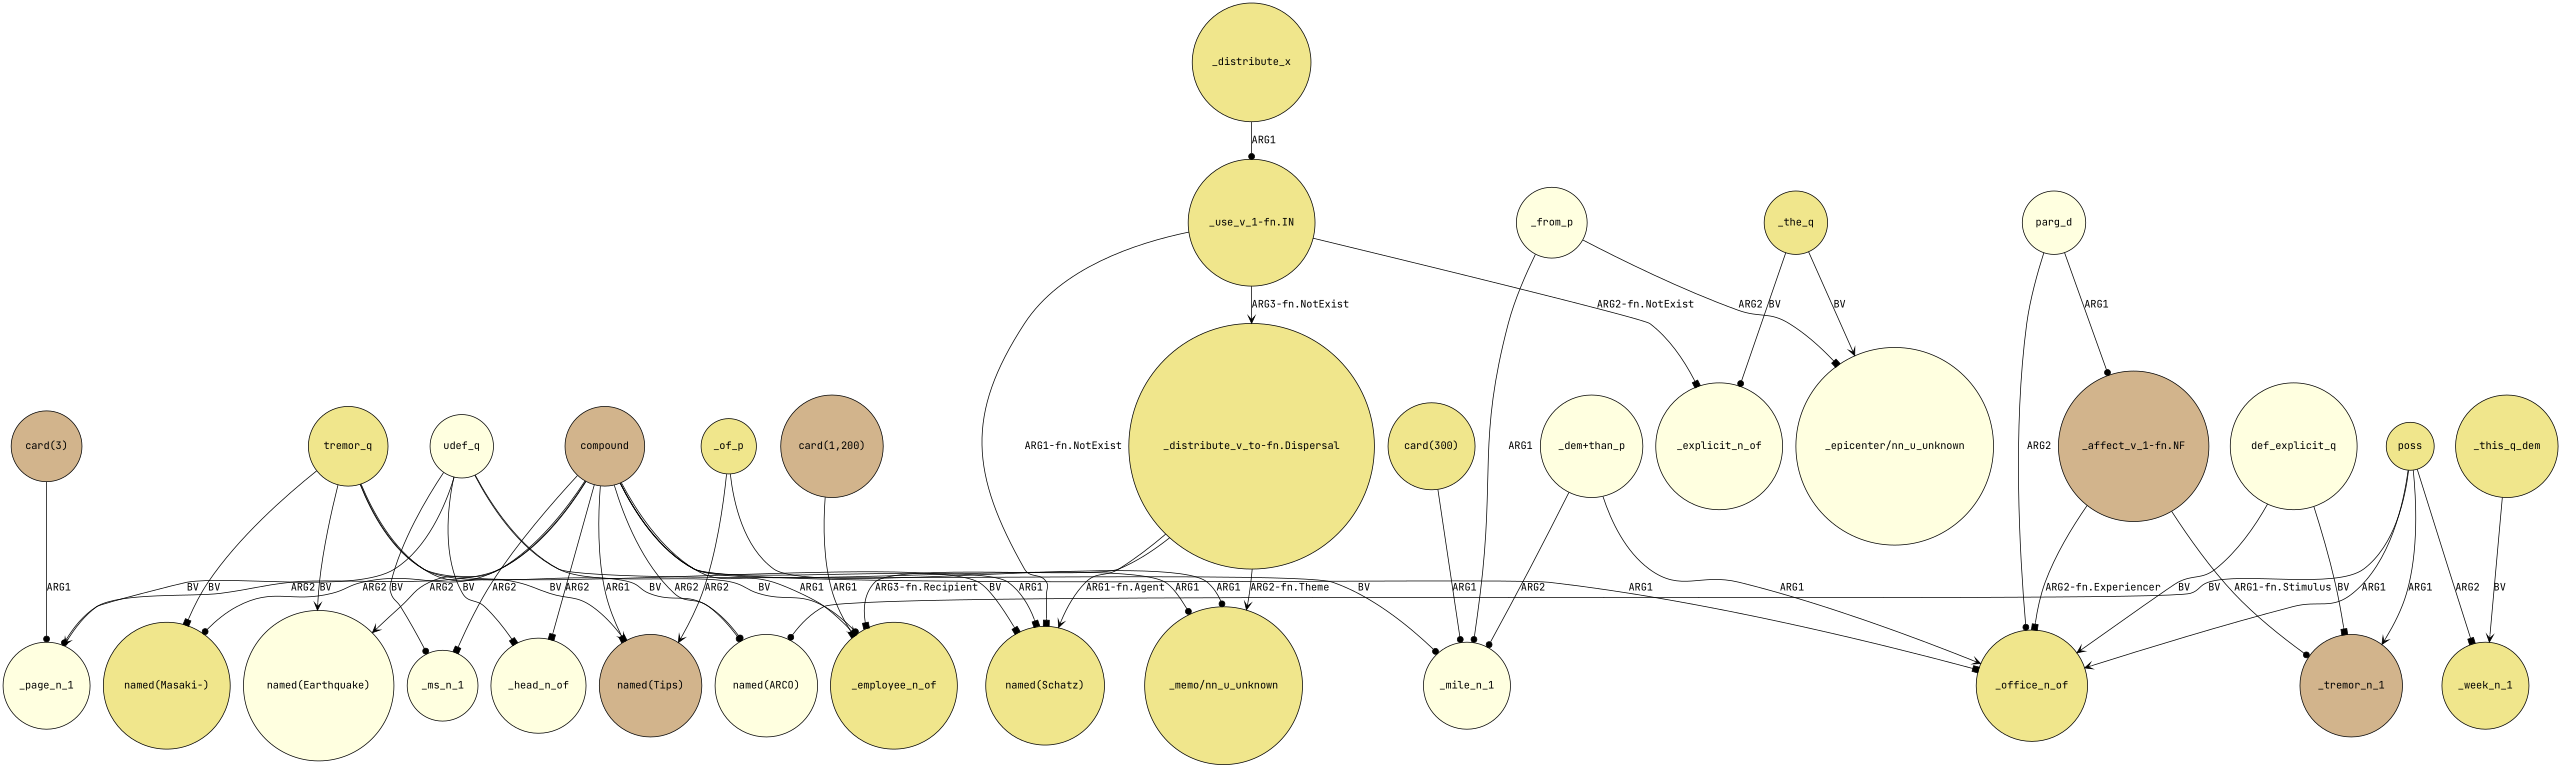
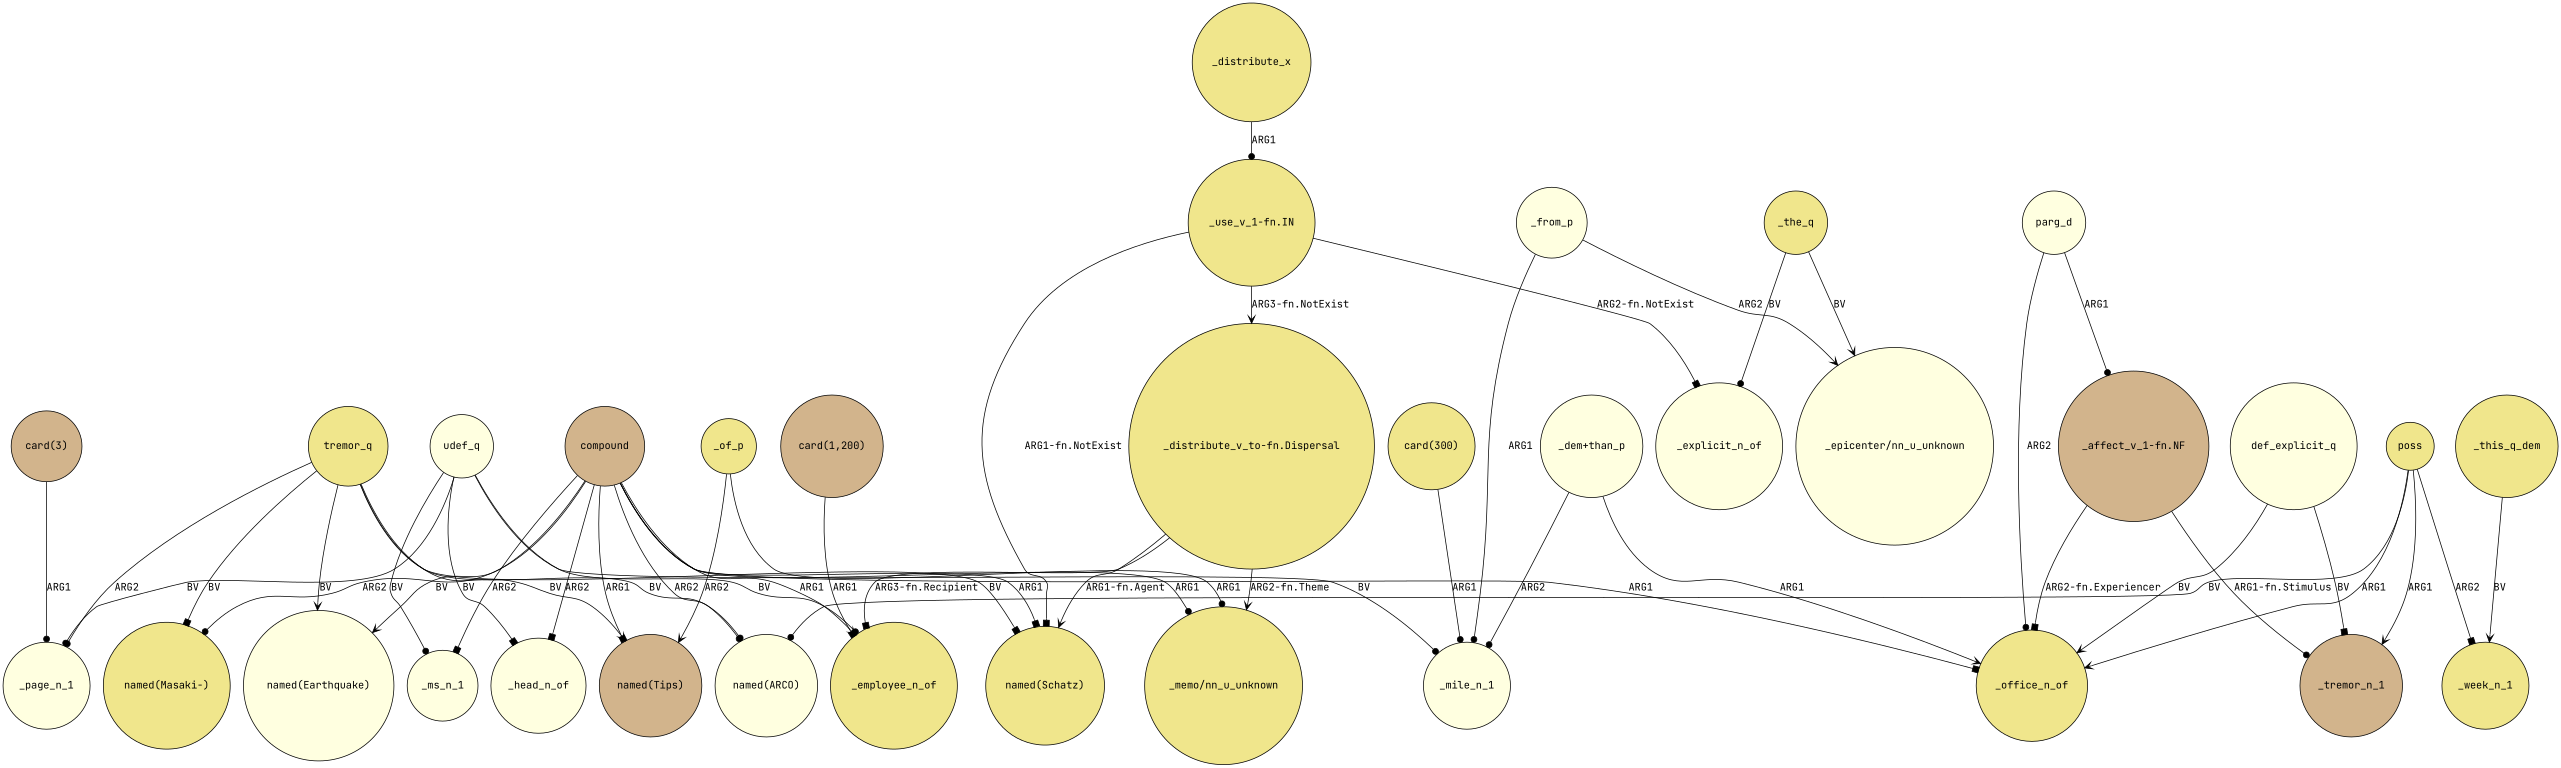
edge "_from_p" -> "_epicenter/nn_u_unknown": arrowhead box -> vee
edge "udef_q" -> "_page_n_1": arrowhead vee -> dot
edge "compound" -> "_page_n_1": now "tremor_q" -> "_page_n_1"
edge "compound" -> "named(Earthquake)": label "ARG2" -> "BV"
